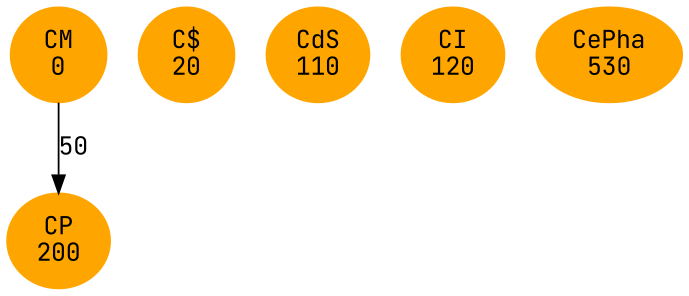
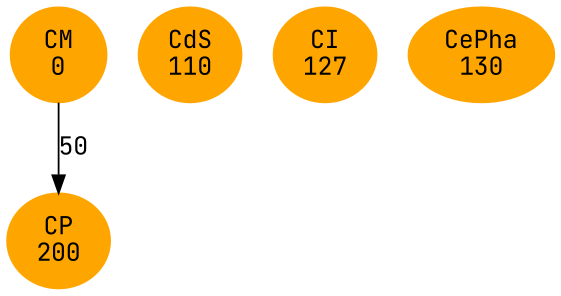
node "C$ 20": removed
node "CI 120": label "CI 120" -> "CI 127"
node "CePha 530": label "CePha 530" -> "CePha 130"
